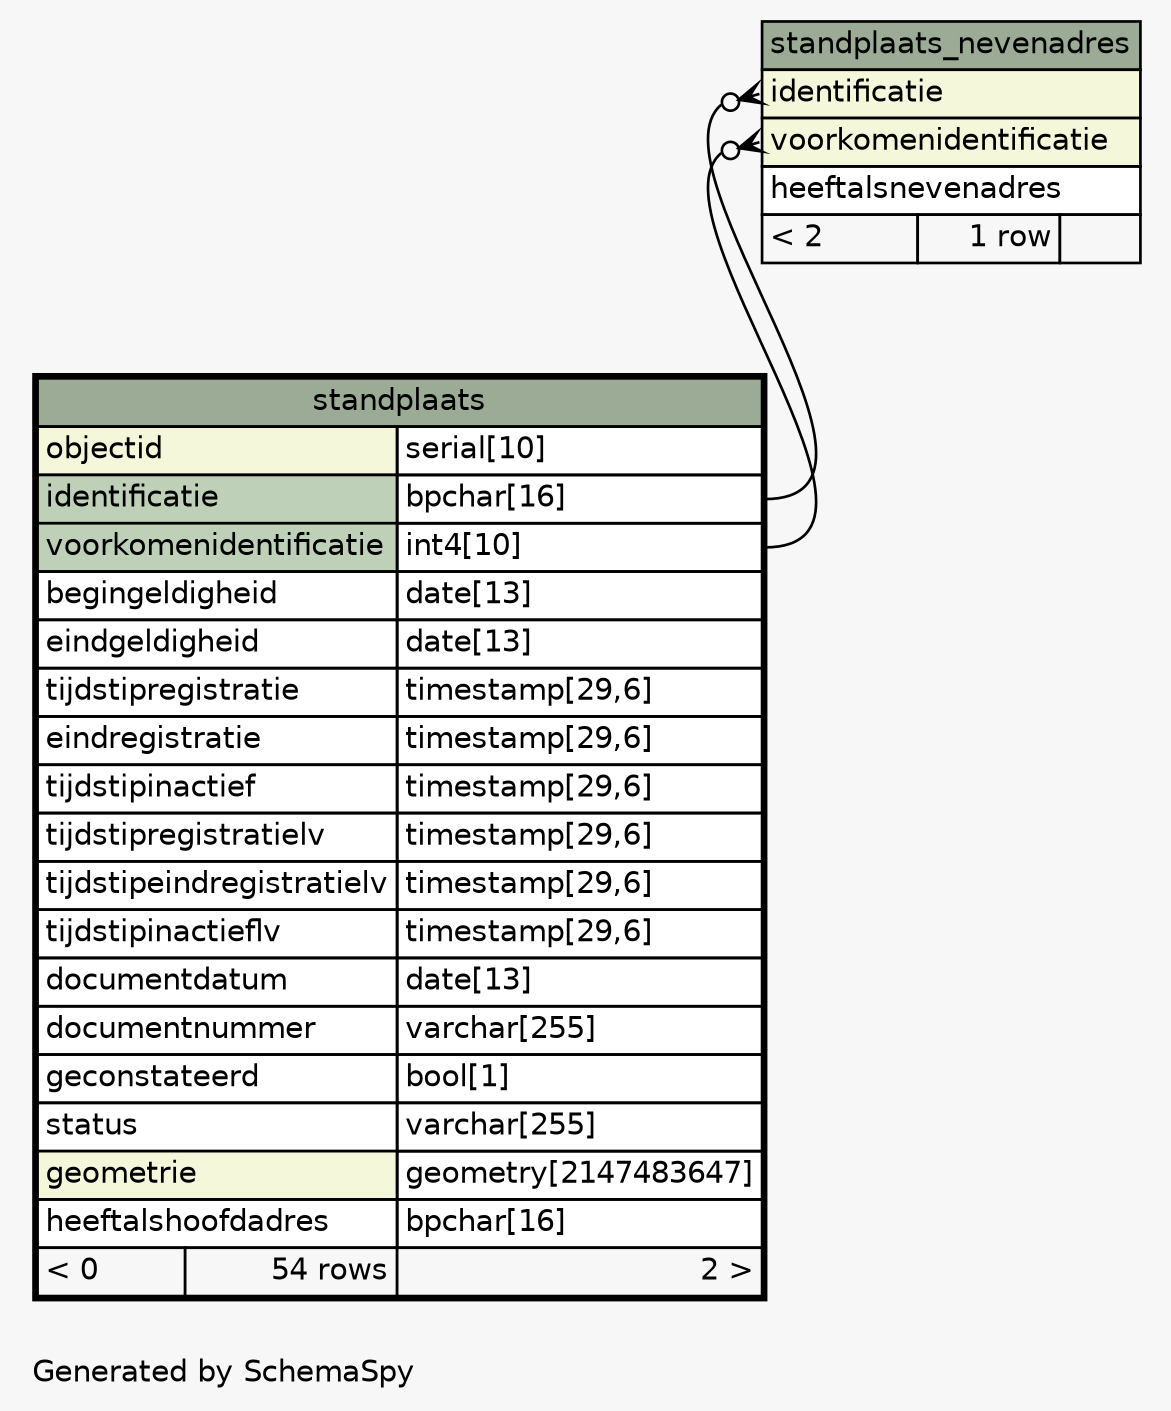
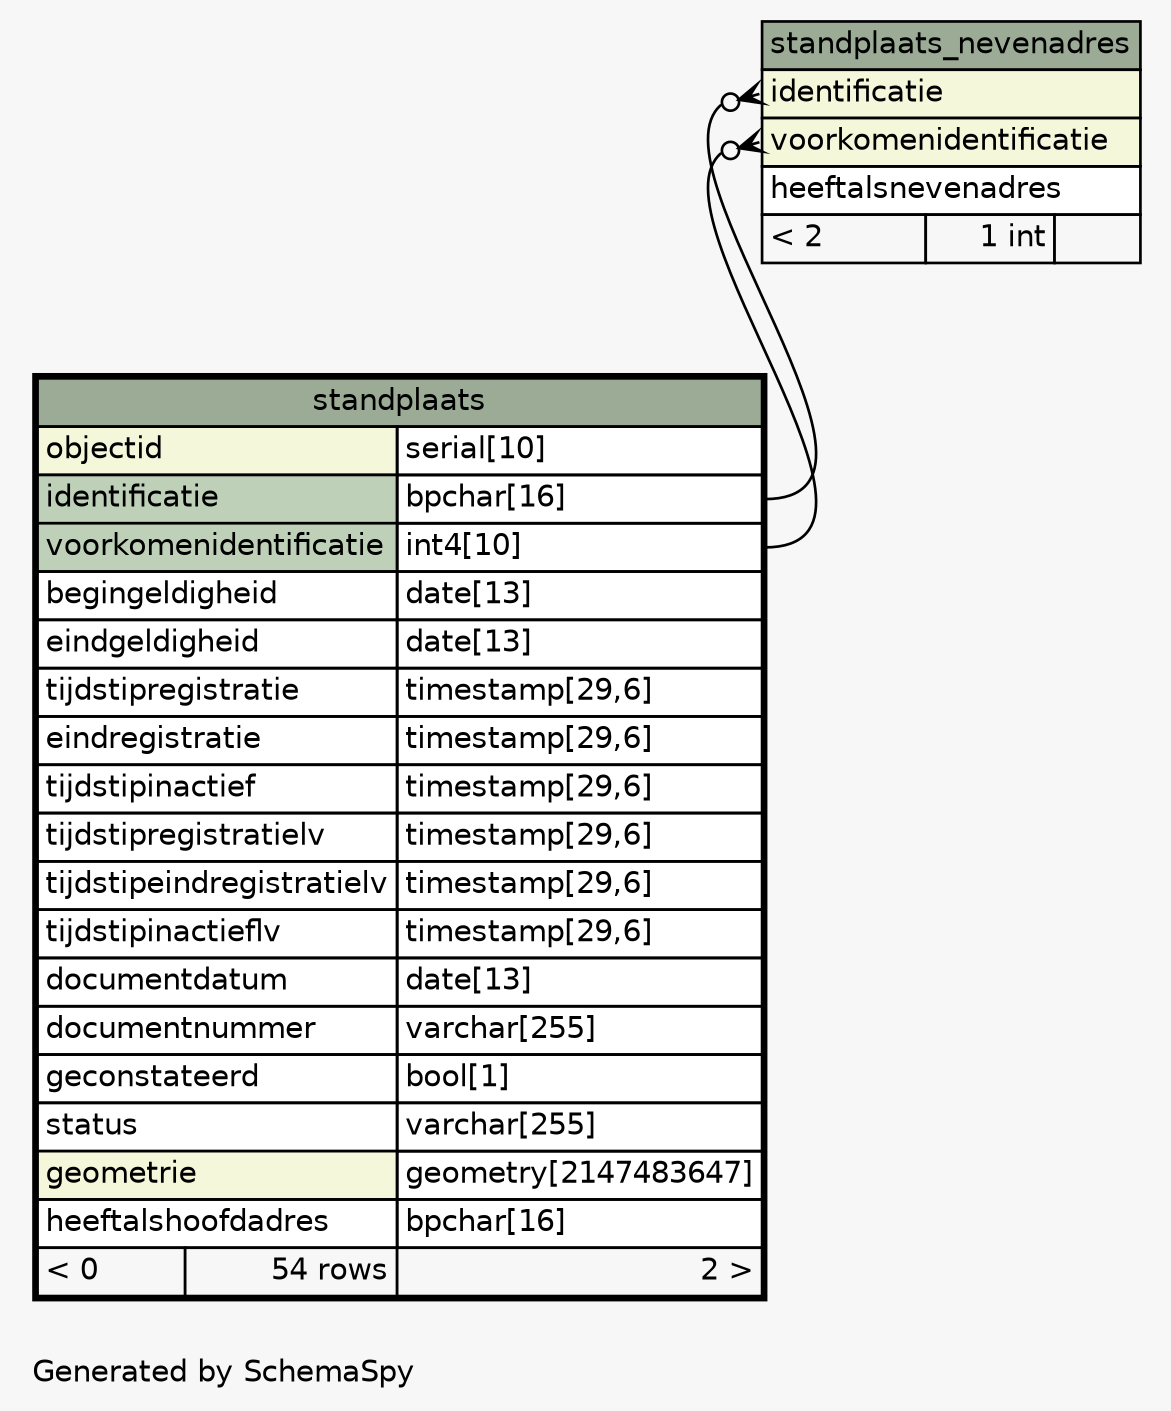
node "standplaats_nevenadres": text "1 row" -> "1 int"
